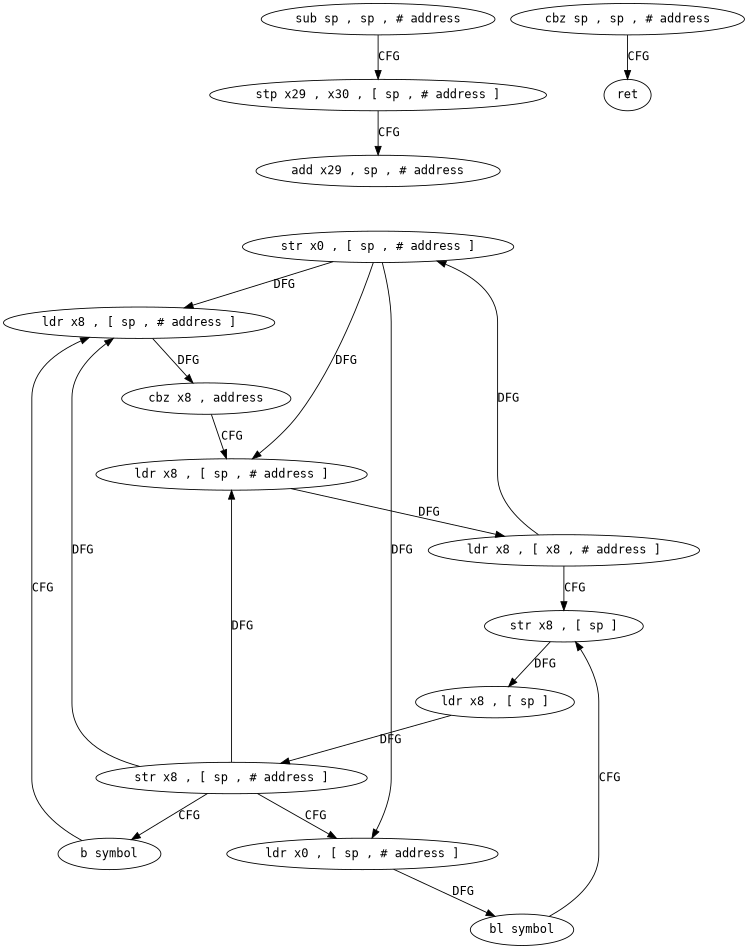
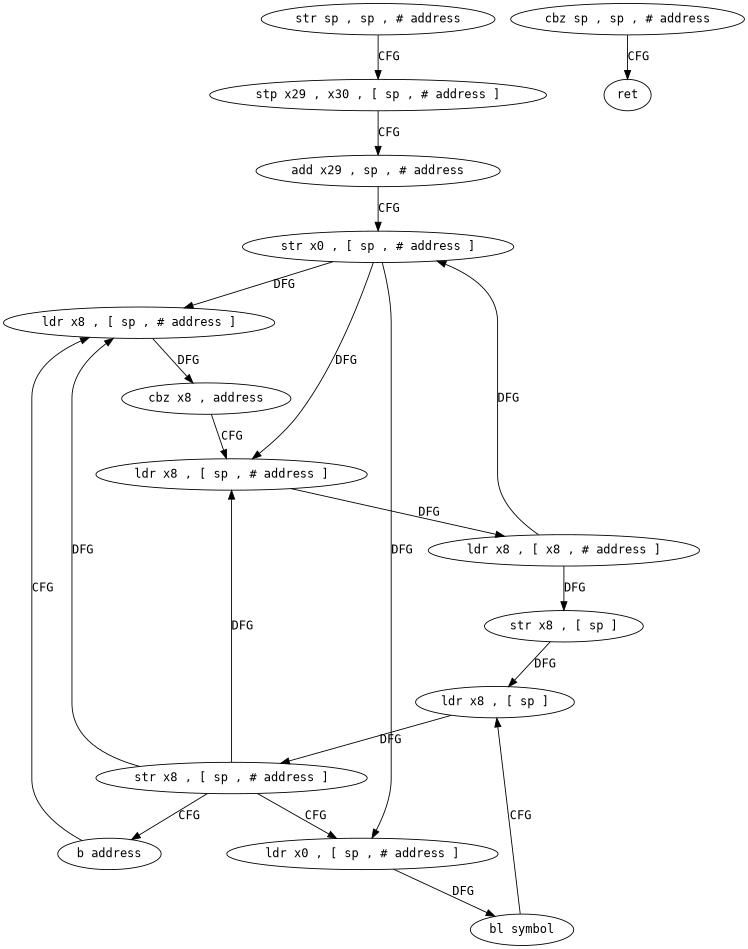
node "sub sp , sp , # address": label "sub sp , sp , # address" -> "str sp , sp , # address"
edge "add x29 , sp , # address" -> "str x0 , [ sp , # address ]": added, label "CFG"
edge "ldr x8 , [ x8 , # address ]" -> "str x8 , [ sp ]": label "CFG" -> "DFG"
edge "bl symbol" -> "str x8 , [ sp ]": now "bl symbol" -> "ldr x8 , [ sp ]"
node "b symbol": label "b symbol" -> "b address"
